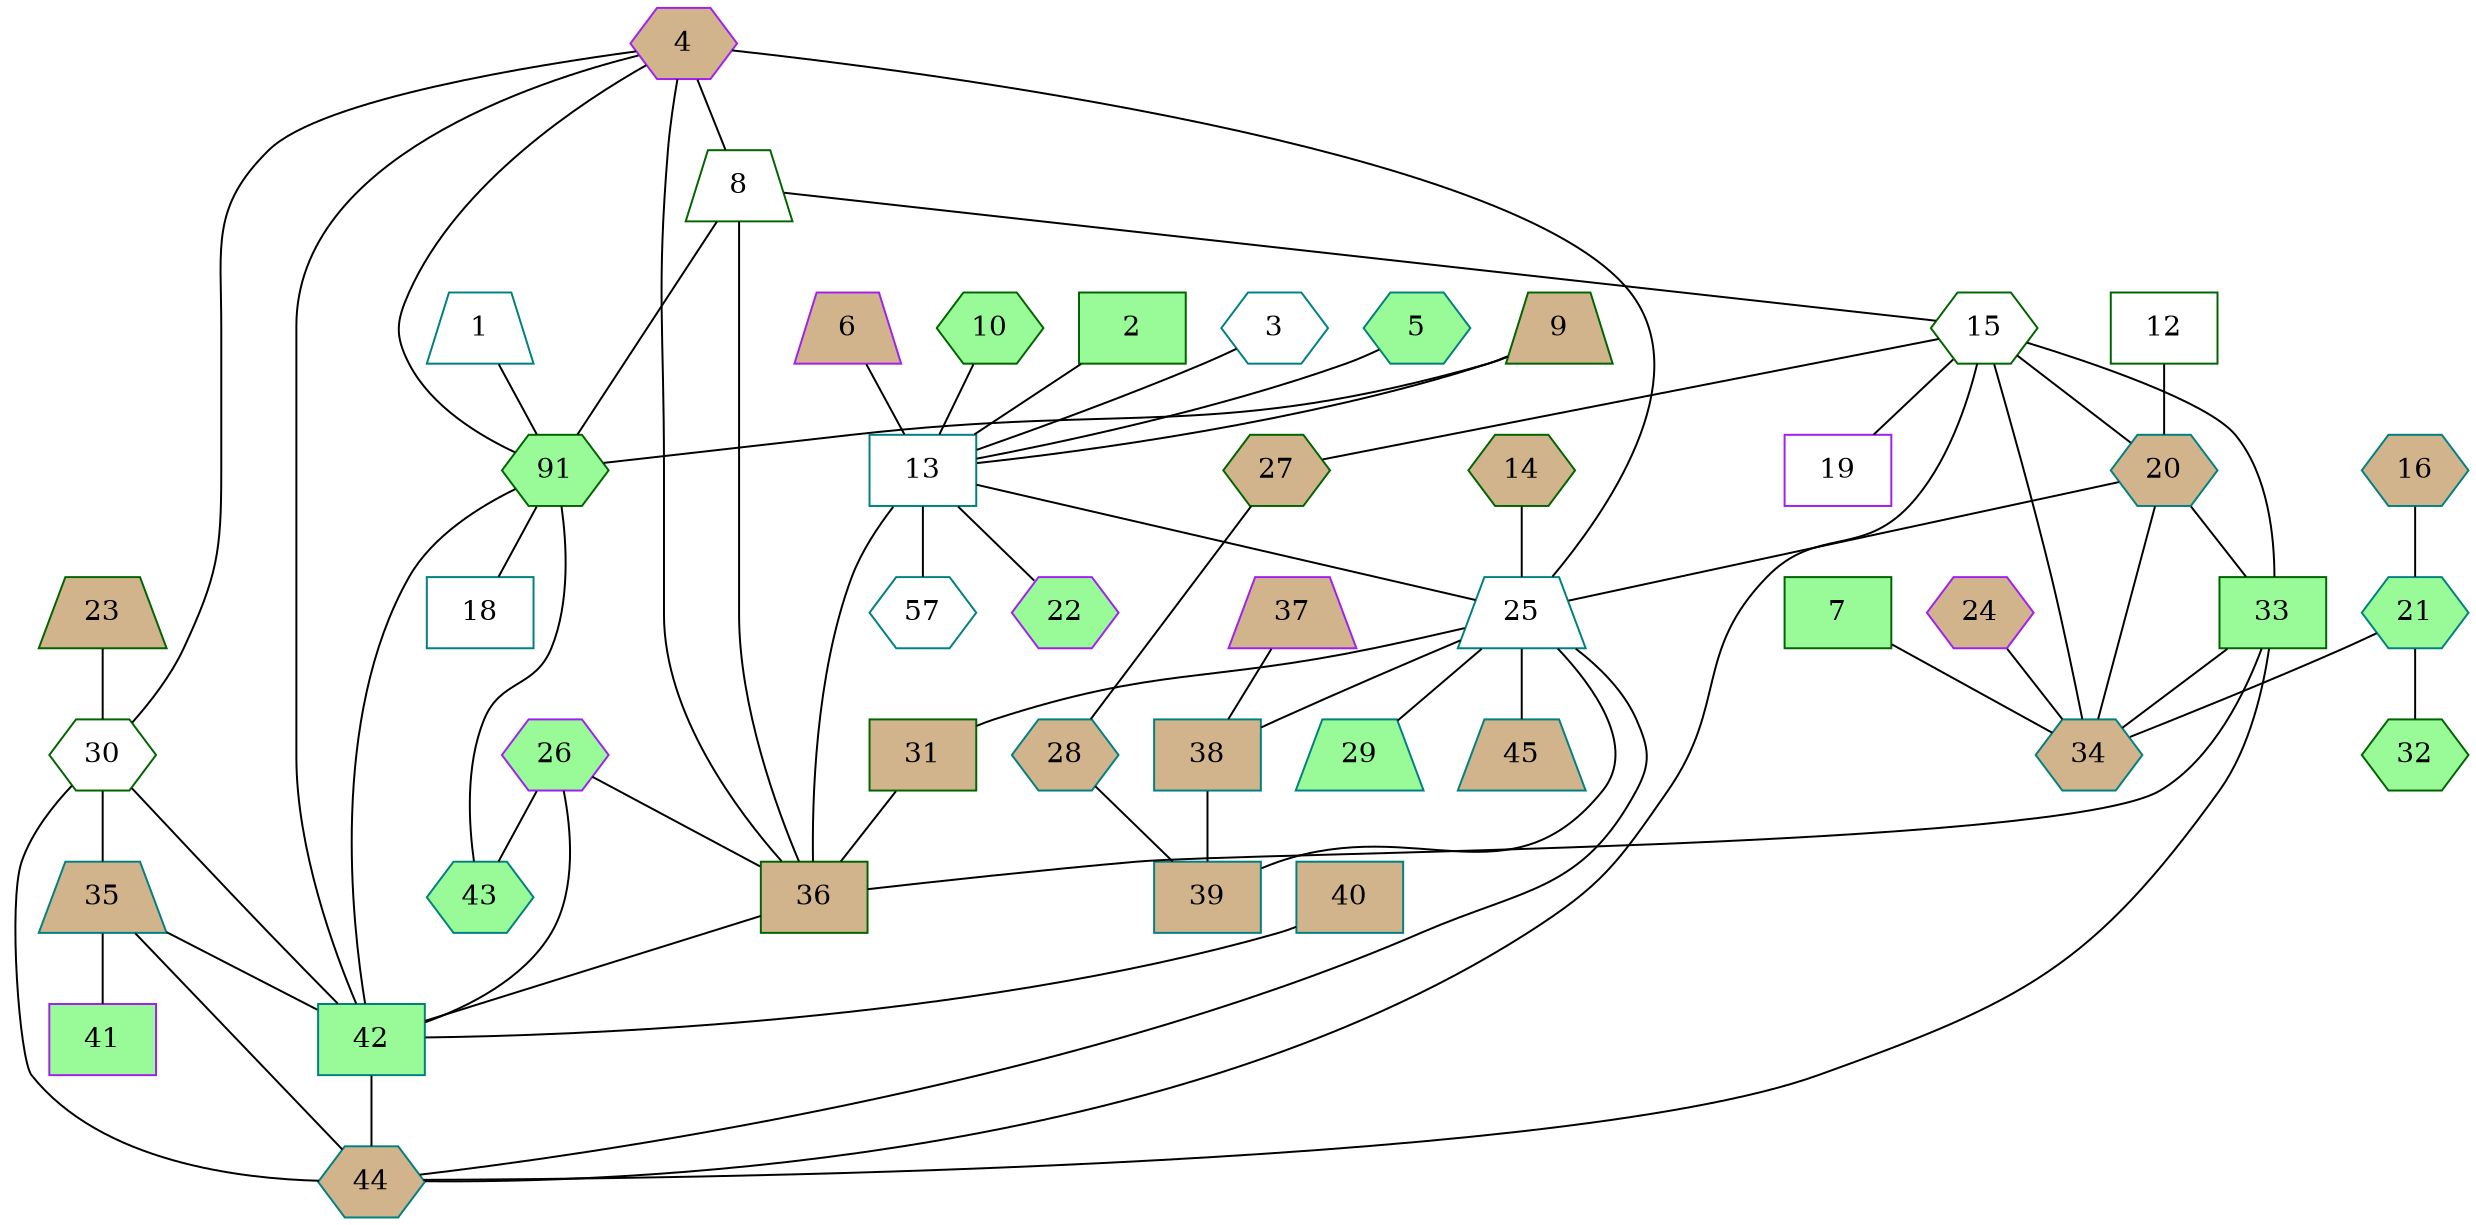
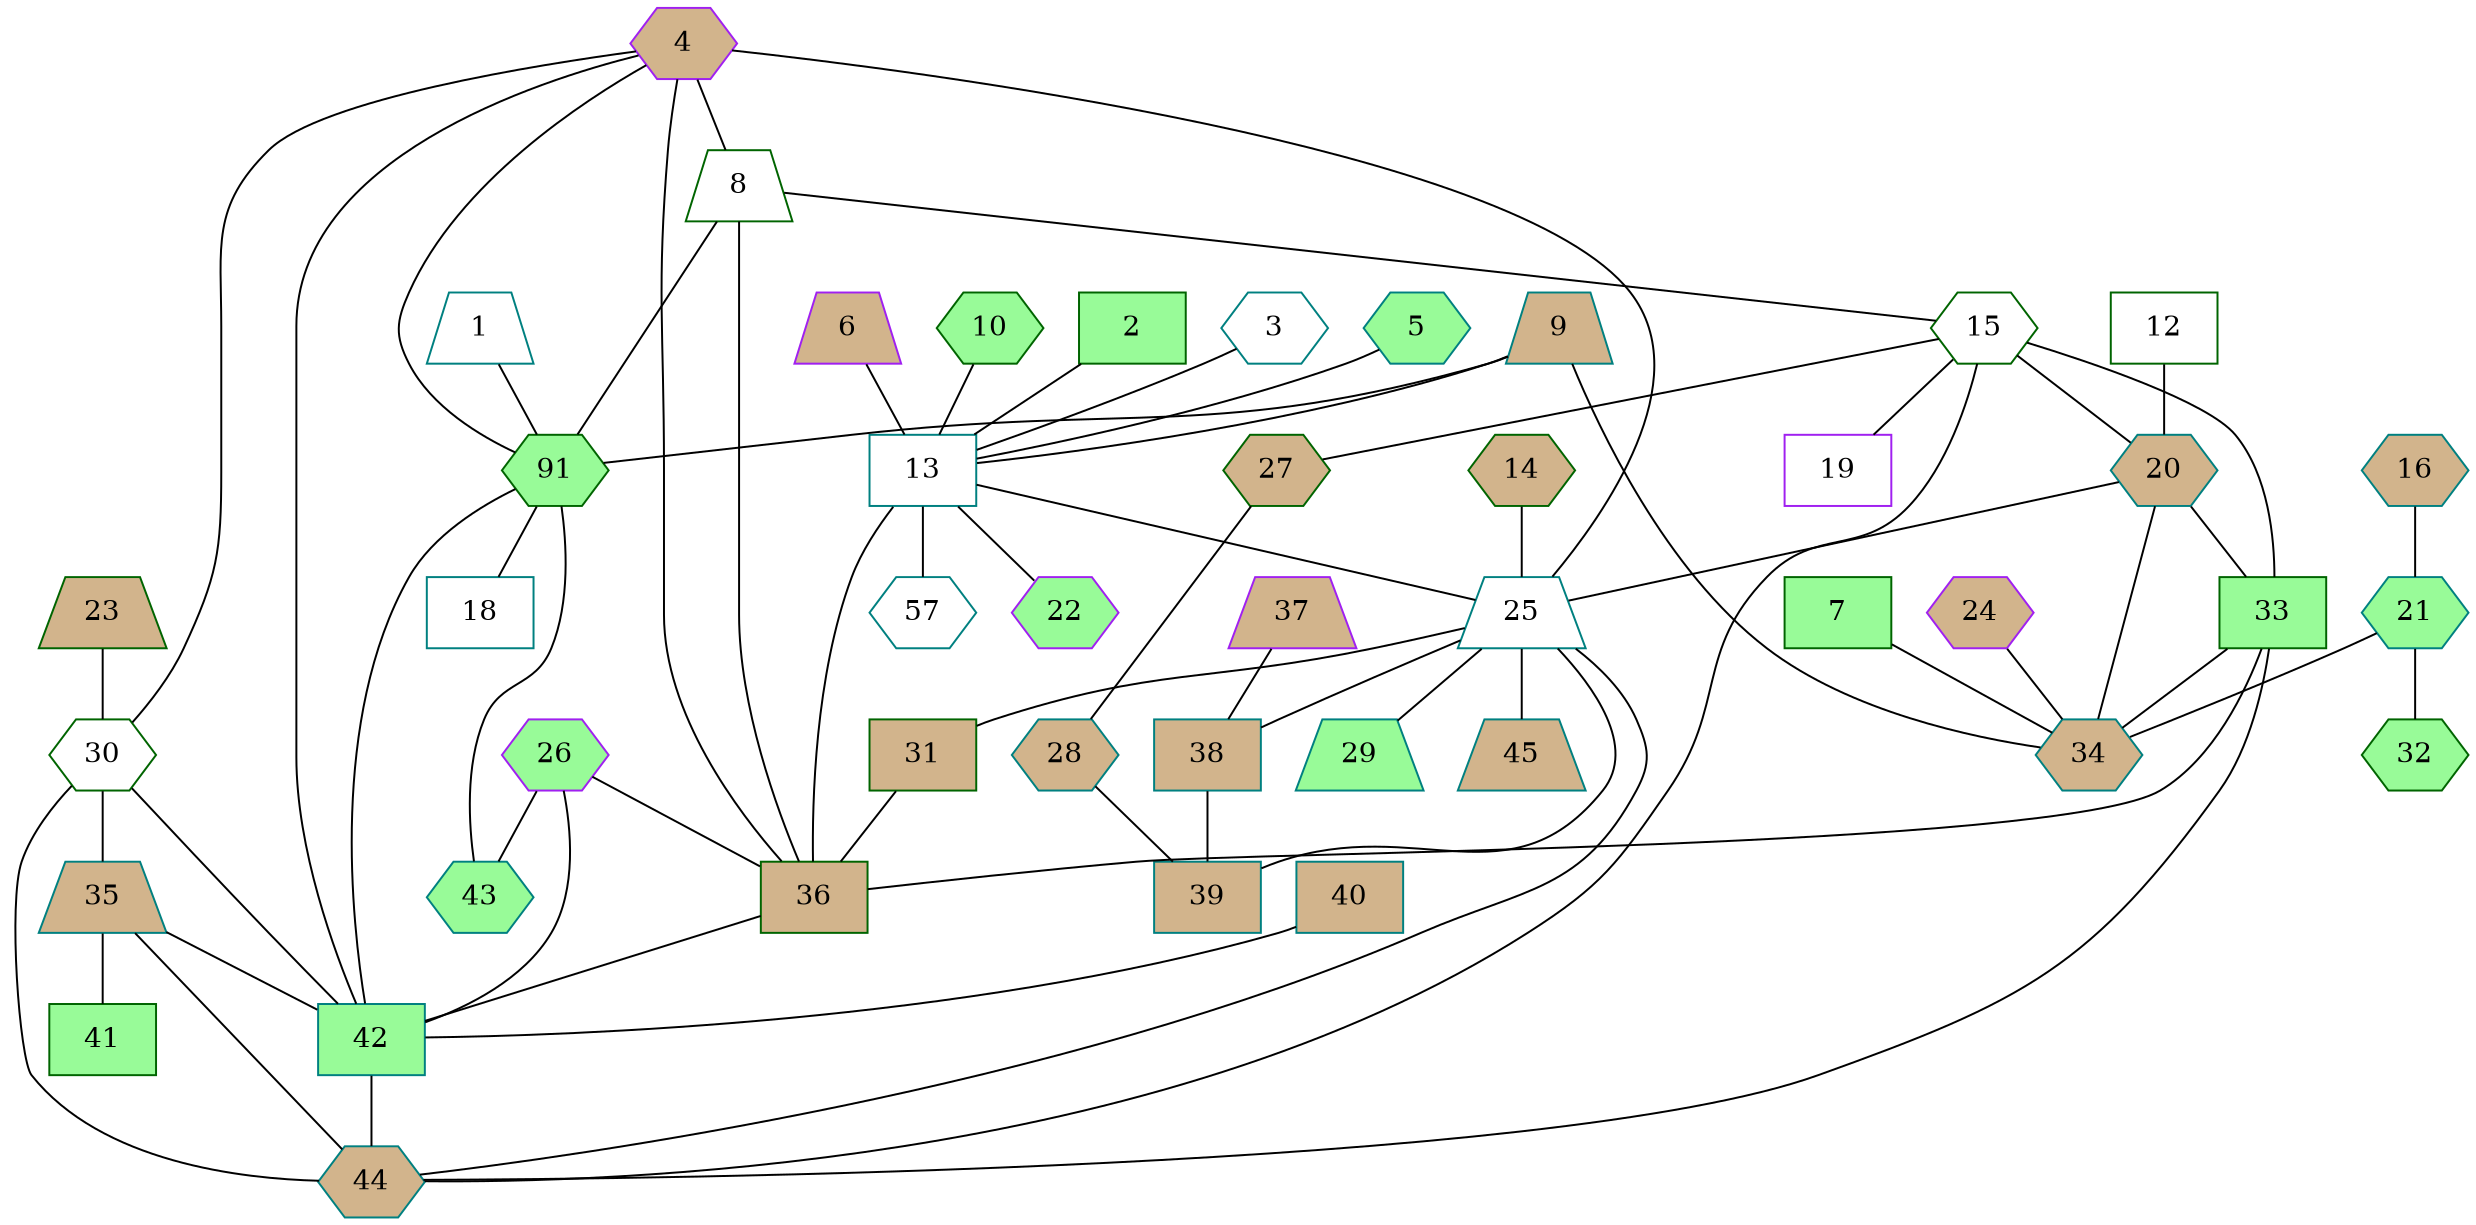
node "9": color darkgreen -> teal
edge "15" -- "34": now "9" -- "34"
node "41": color purple -> darkgreen
